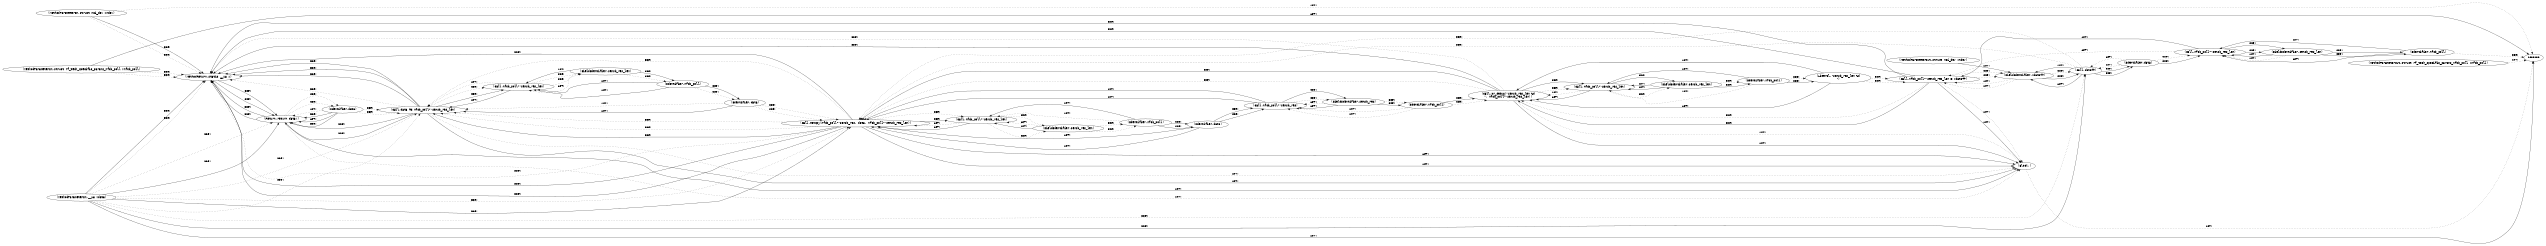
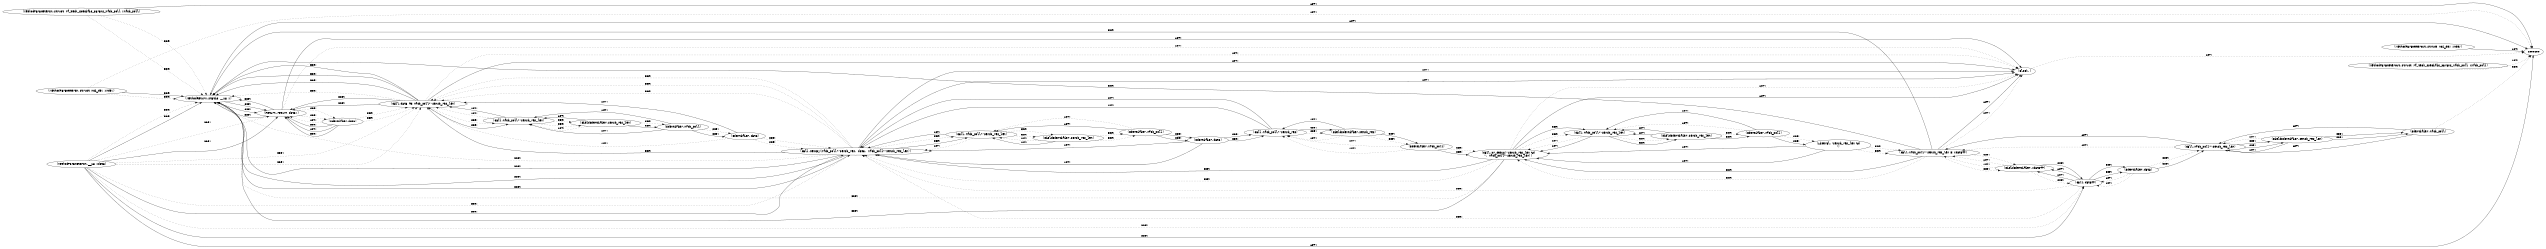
edge "(MethodReturn,static __u8 *)" -> "1000100": added, label "AST:"
edge "(MethodParameterOut,struct nci_dev *ndev)" -> "(FieldIdentifier,*data++)": now "(MethodParameterOut,struct nci_dev *ndev)" -> "1000100"
